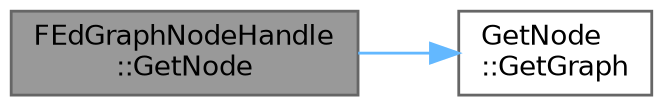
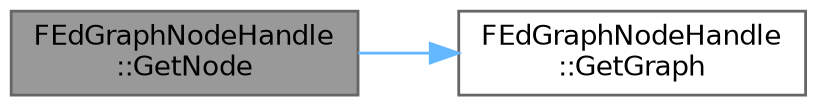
node "GetNode ::GetGraph": label "GetNode ::GetGraph" -> "FEdGraphNodeHandle ::GetGraph"
